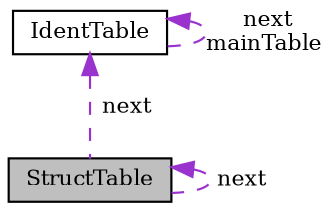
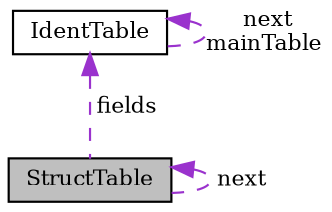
edge "StructTable" -> "IdentTable": label " next" -> " fields"
